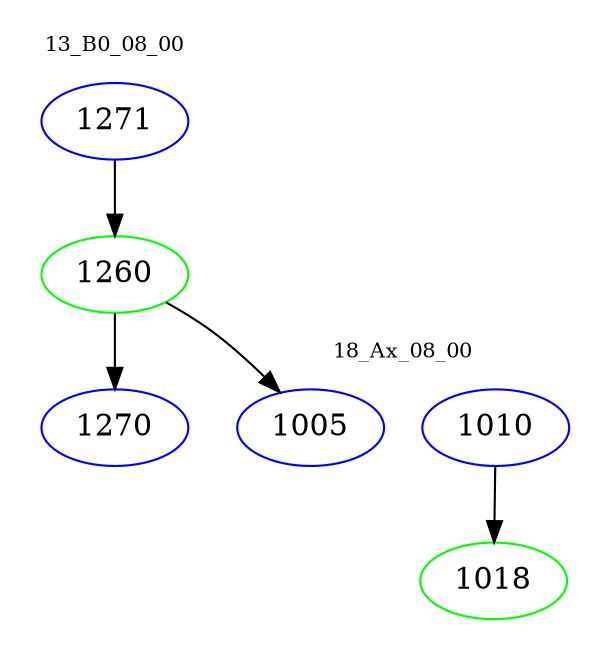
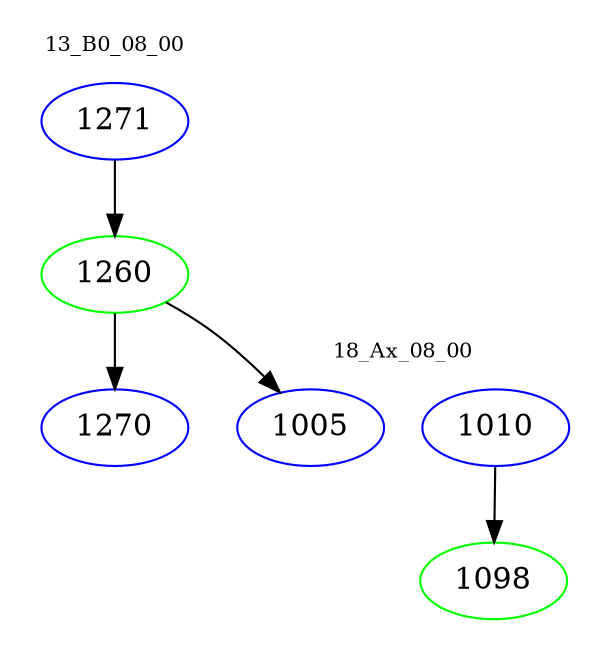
node "1018": label "1018" -> "1098"
